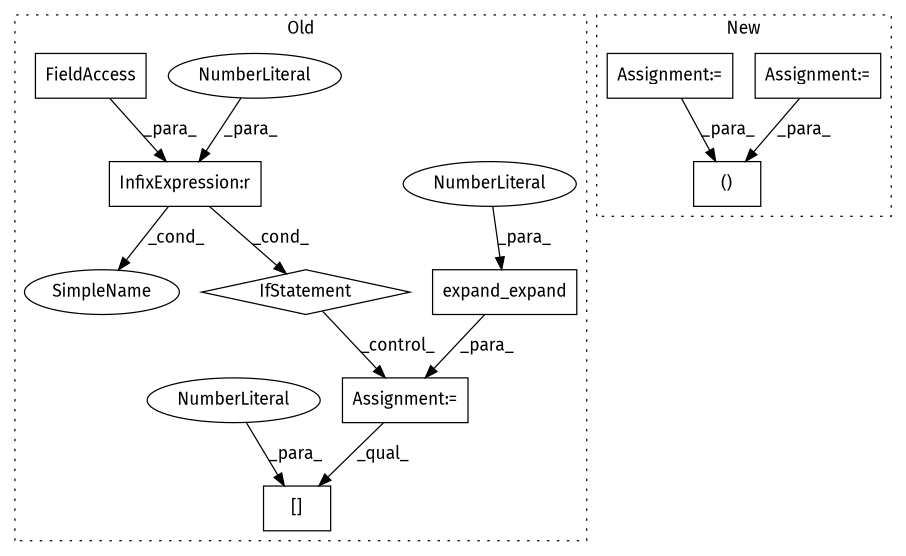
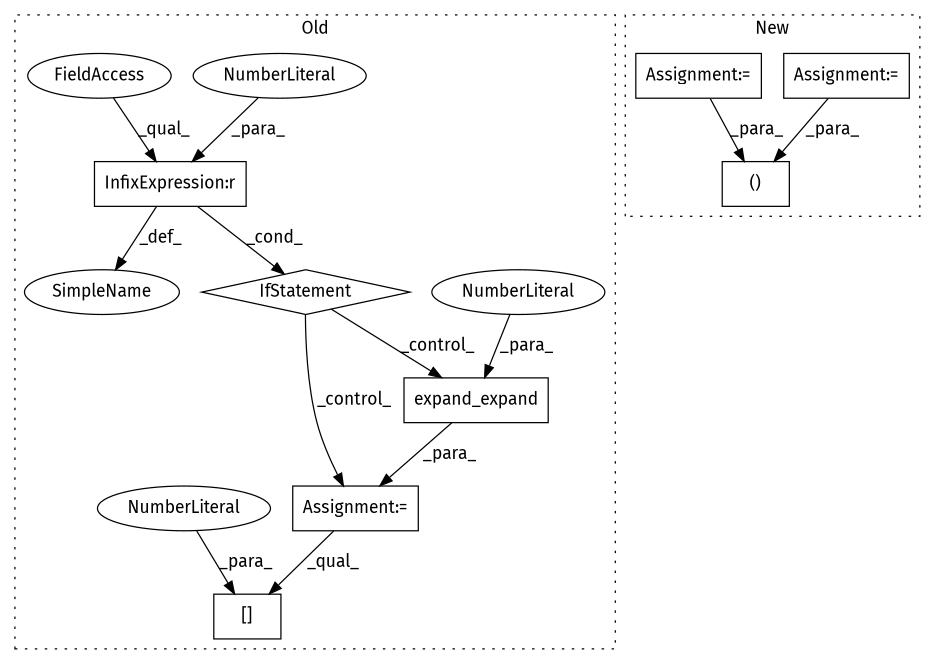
node "FieldAccess": shape box -> ellipse
edge "FieldAccess" -> "InfixExpression:r": label "_para_" -> "_qual_"
edge "InfixExpression:r" -> "SimpleName": label "_cond_" -> "_def_"
edge "IfStatement" -> "expand_expand": added, label "_control_"
